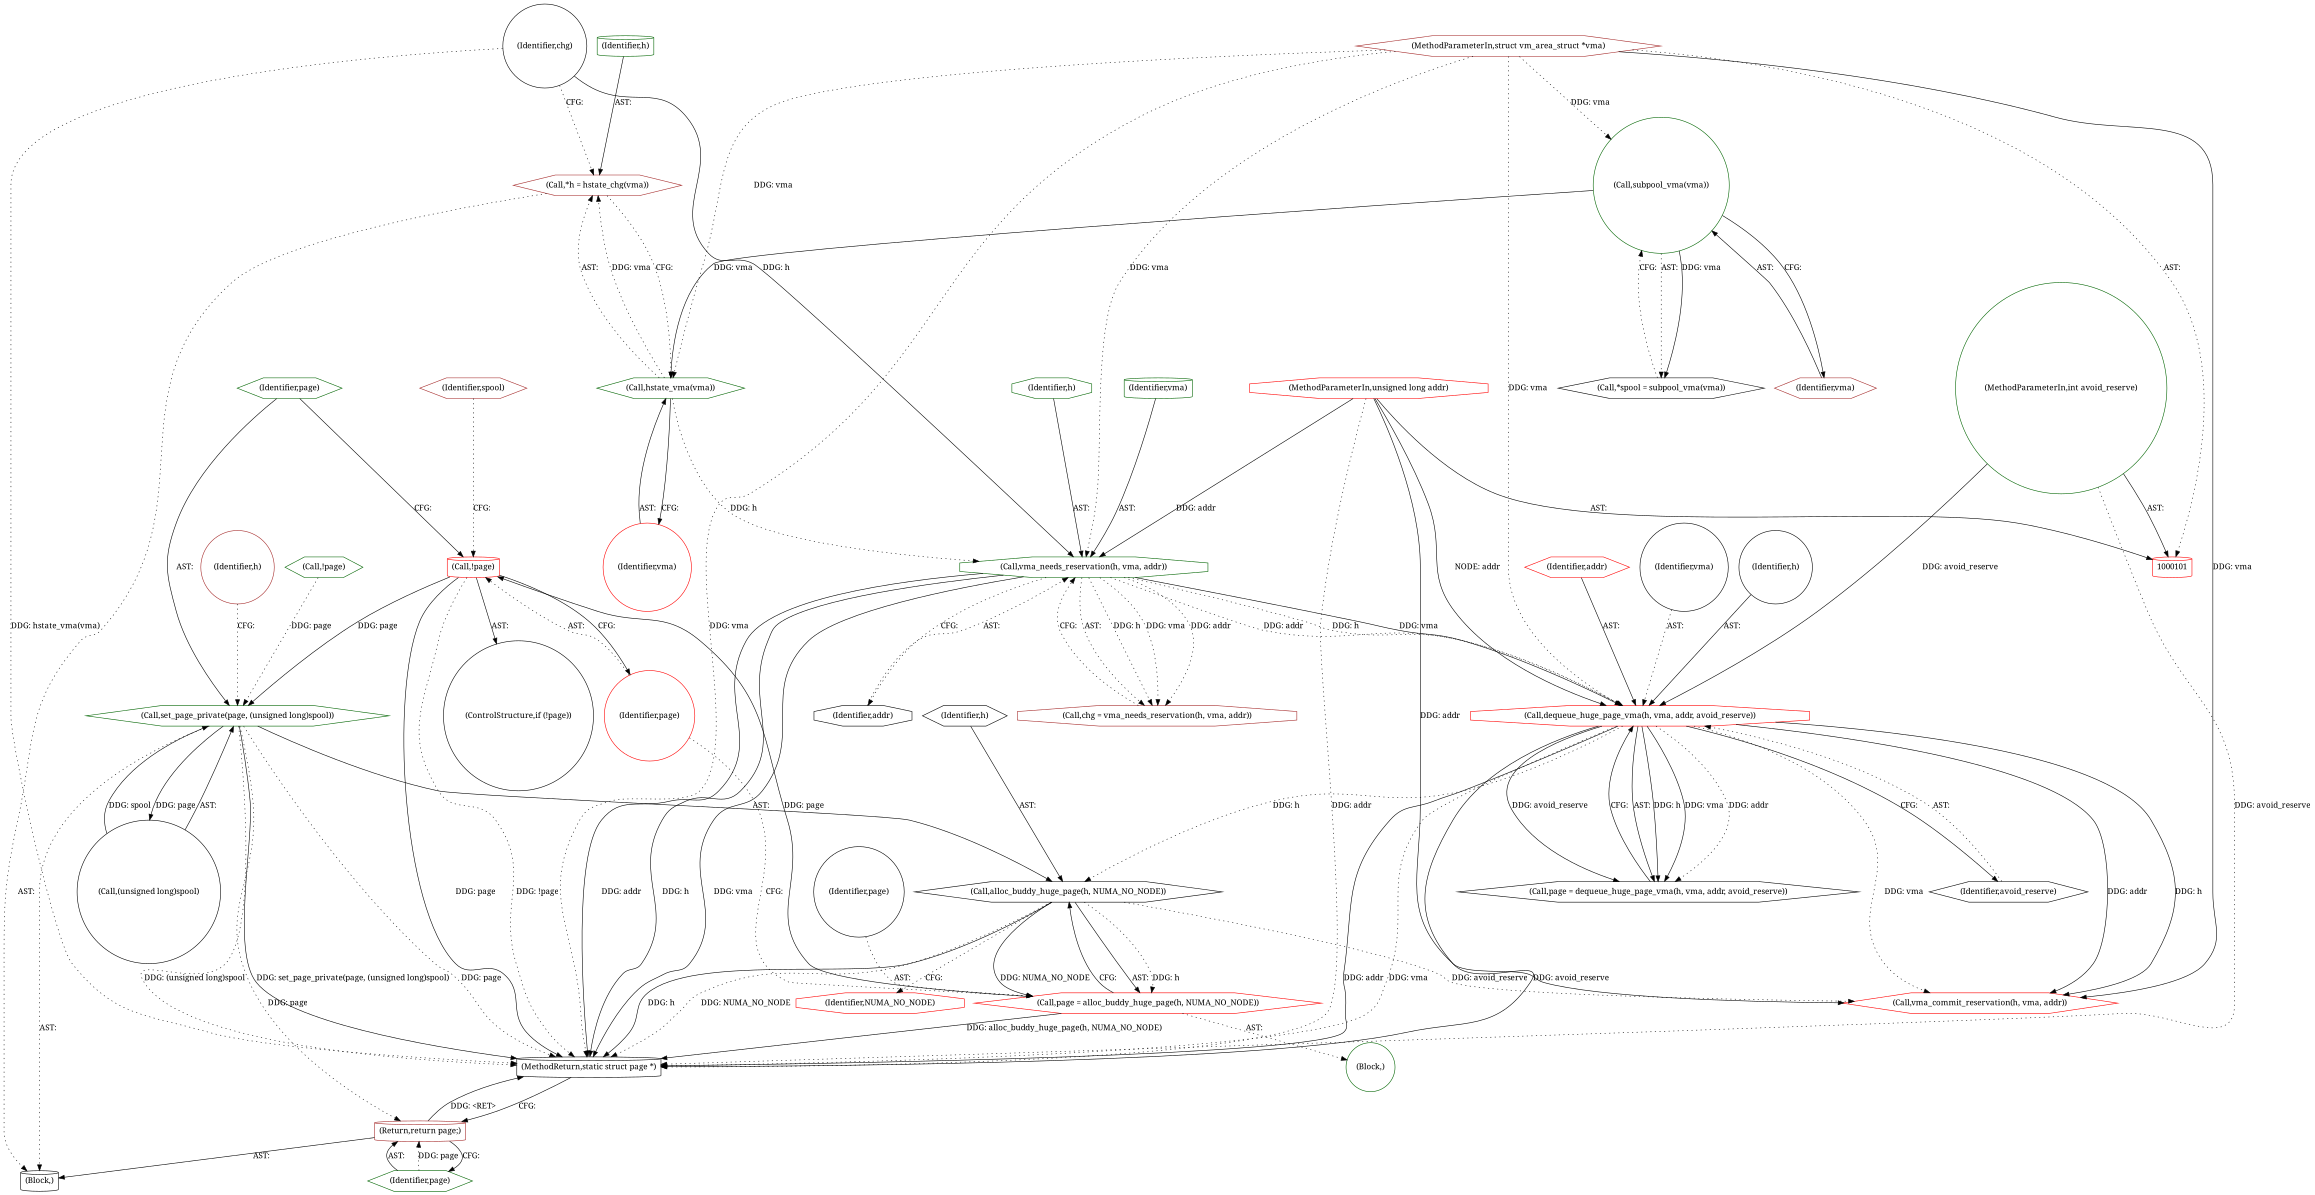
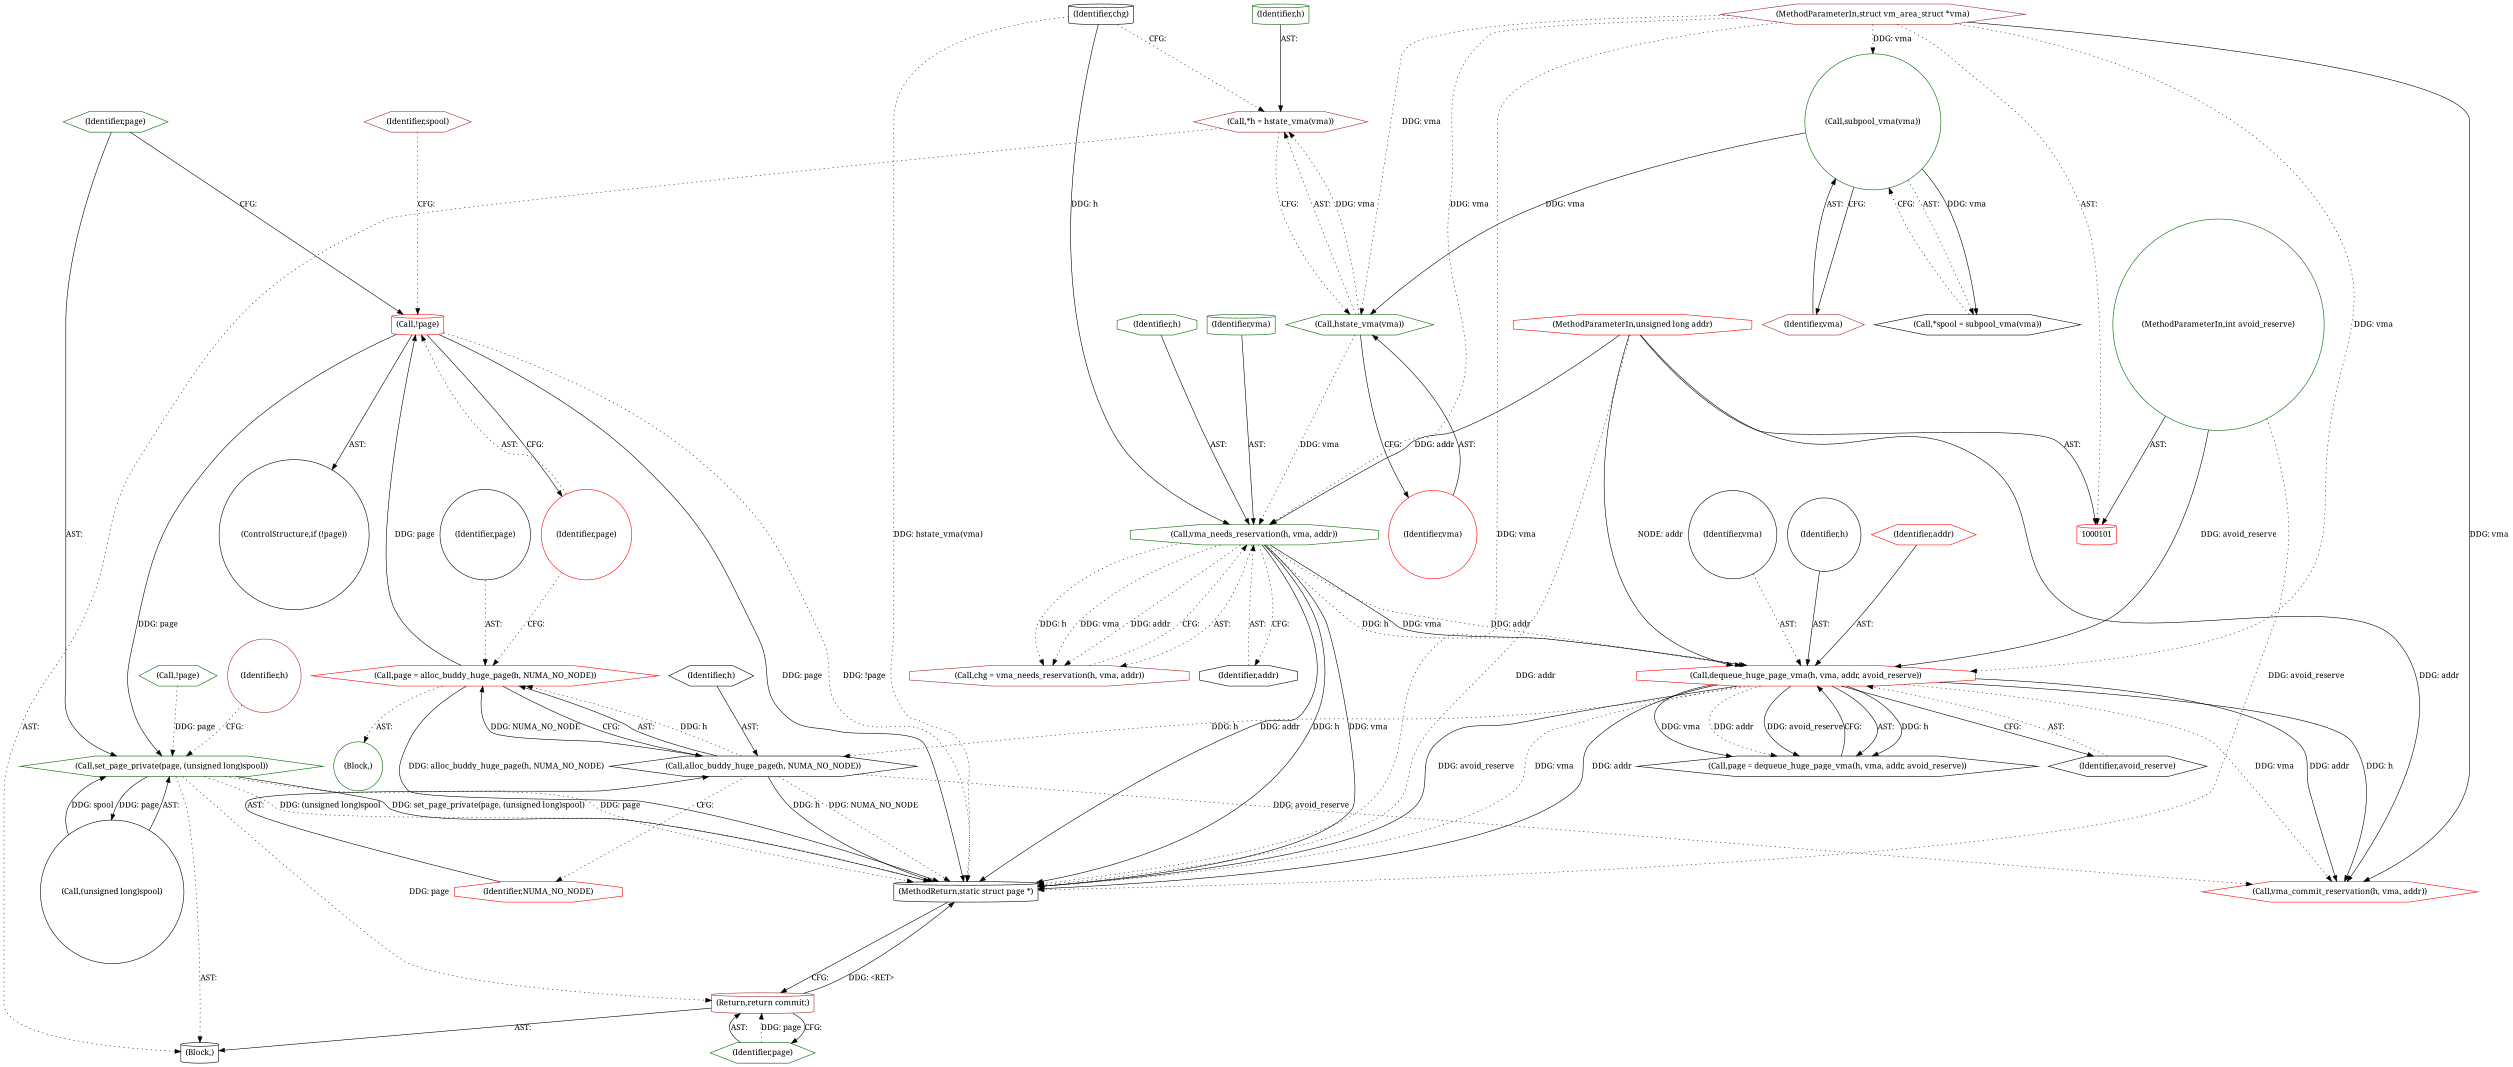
node "(Identifier,chg)": shape circle -> cylinder
node "(Call,*h = hstate_chg(vma))": label "(Call,*h = hstate_chg(vma))" -> "(Call,*h = hstate_vma(vma))"
edge "(Call,hstate_vma(vma))" -> "(Call,vma_needs_reservation(h, vma, addr))": label "DDG: h" -> "DDG: vma"
edge "(Call,set_page_private(page, (unsigned long)spool))" -> "(Call,alloc_buddy_huge_page(h, NUMA_NO_NODE))": now "(Identifier,NUMA_NO_NODE)" -> "(Call,alloc_buddy_huge_page(h, NUMA_NO_NODE))"
node "(Return,return page;)": label "(Return,return page;)" -> "(Return,return commit;)"
